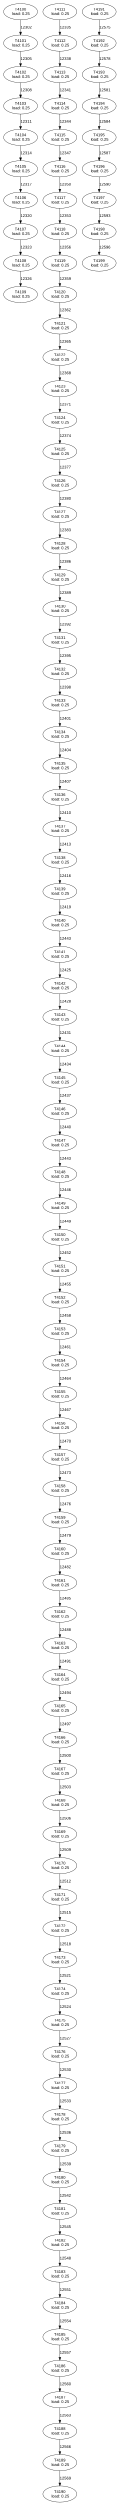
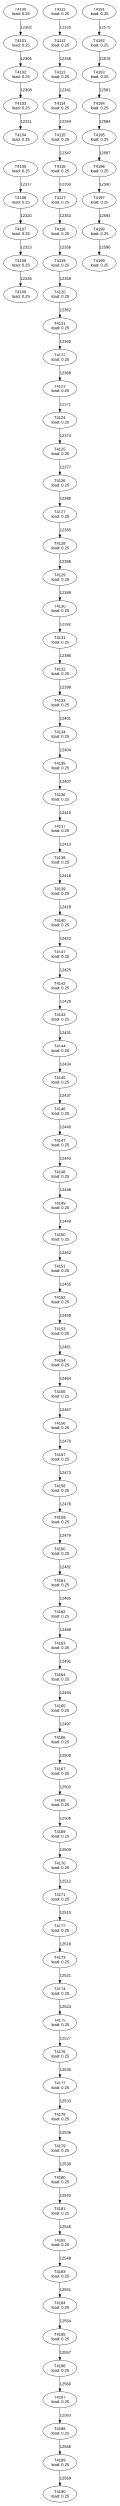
edge "T4104 load: 0.25" -> "T4105 load: 0.25": removed, label "12314"
edge "T4140 load: 0.25" -> "T4141 load: 0.25": label "12443" -> "12422"
